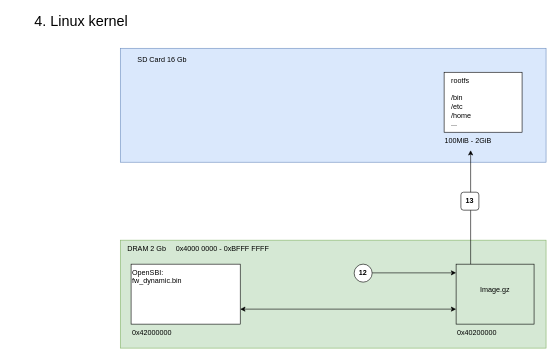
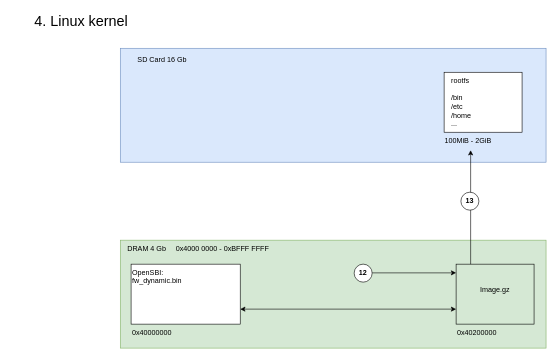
node "13": shape rounded rectangle -> ellipse
node "DRAM 2 Gb": label "DRAM 2 Gb" -> "DRAM 4 Gb"
node "0x42000000": label "0x42000000" -> "0x40000000"
